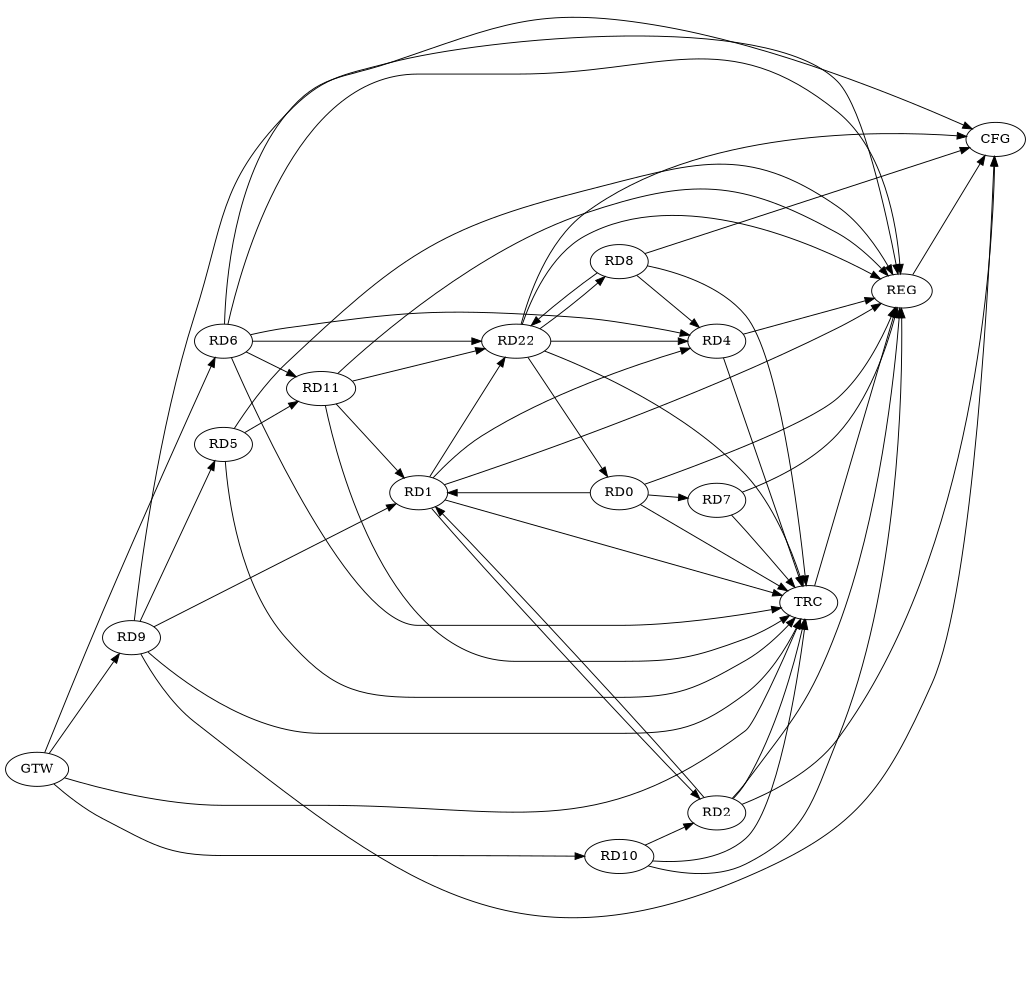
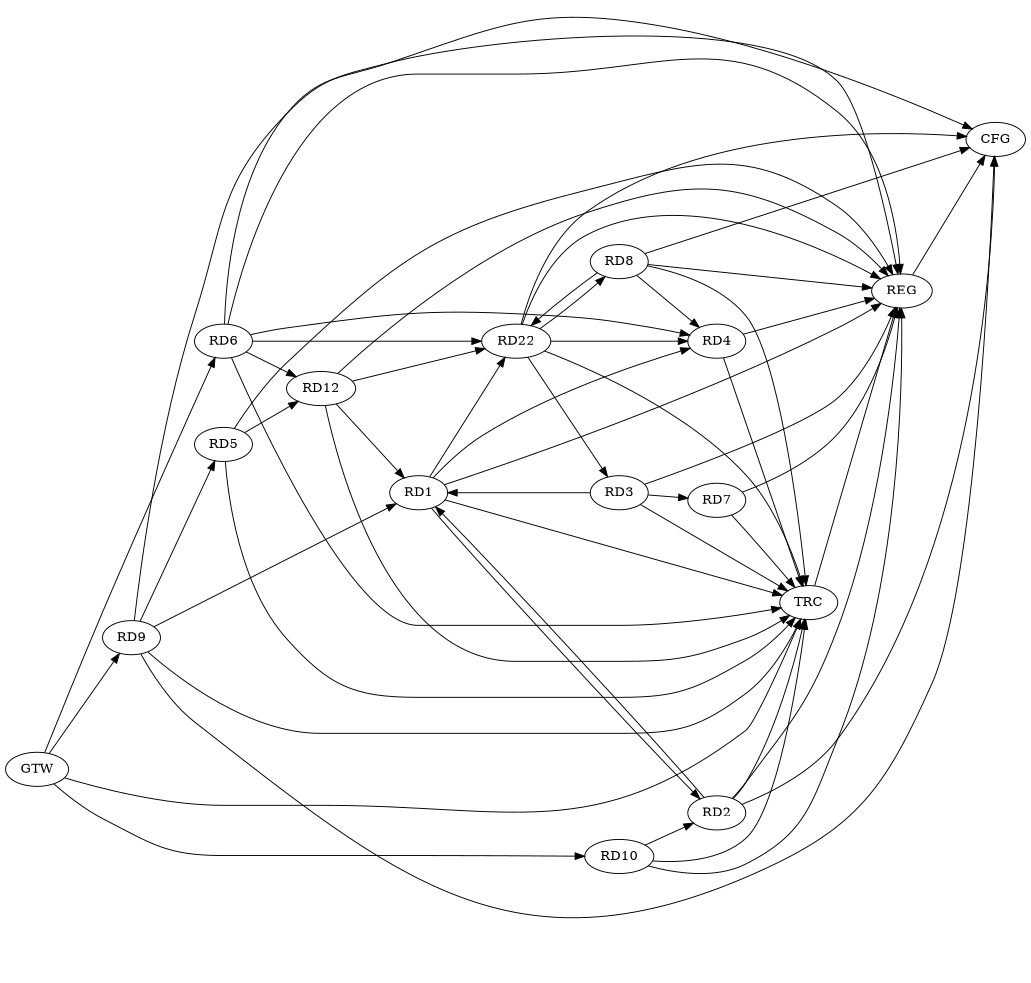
edge "RD8" -> "REG": added
node "RD11": label "RD11" -> "RD12"
node "RD0": label "RD0" -> "RD3"
